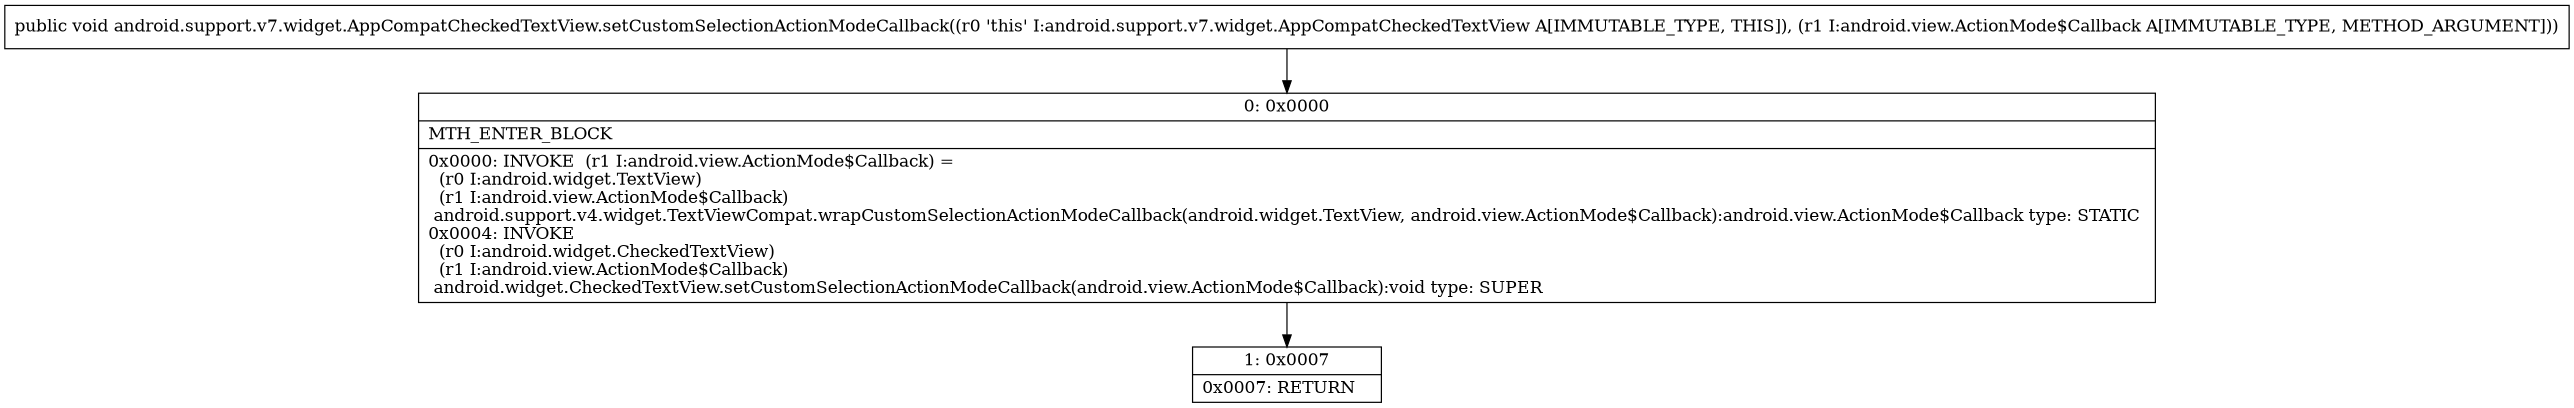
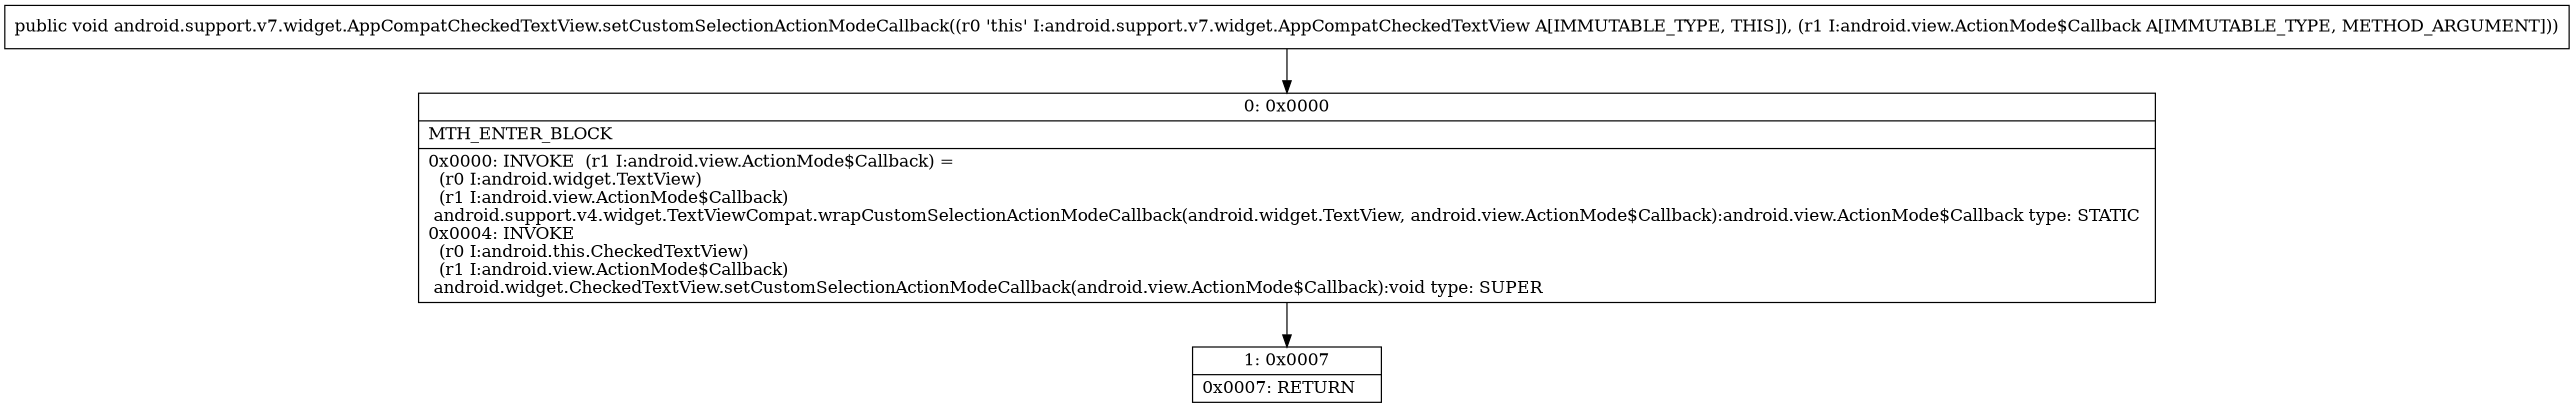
node "0: 0x0000": text "(r0 I:android.widget.CheckedTextView)" -> "(r0 I:android.this.CheckedTextView)"
